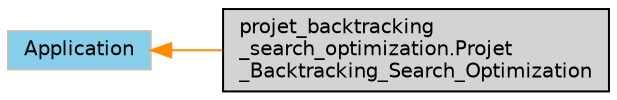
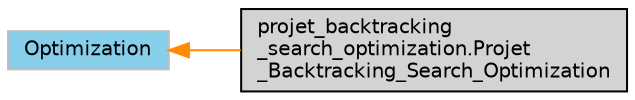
node "Application": label "Application" -> "Optimization"
